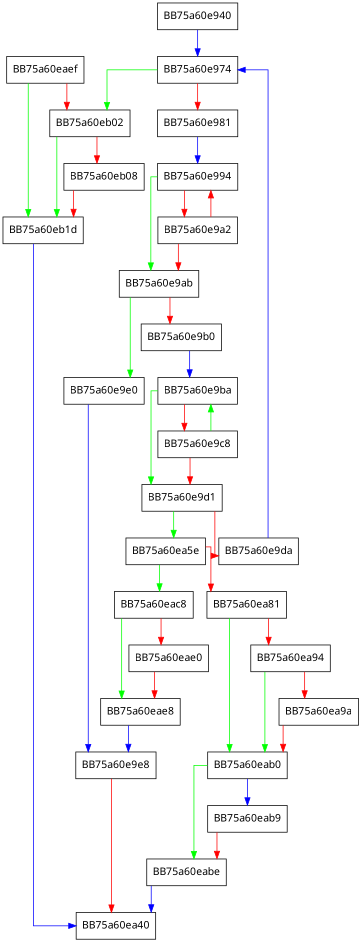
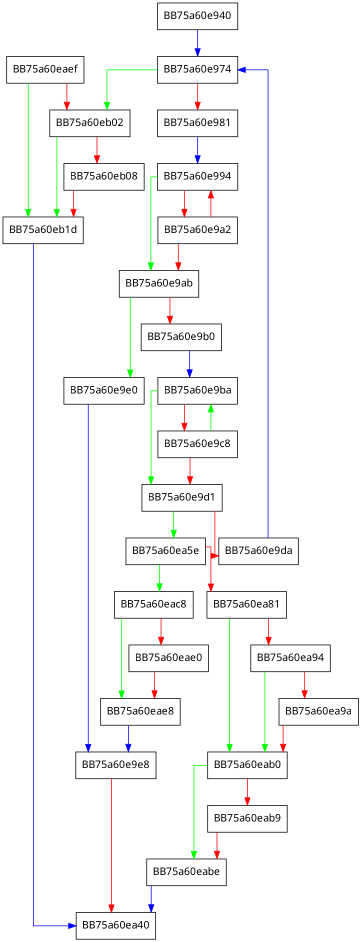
edge "BB75a60eab0" -> "BB75a60eab9": color blue -> red
